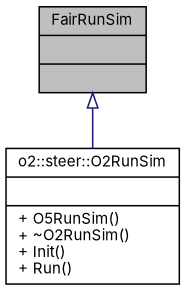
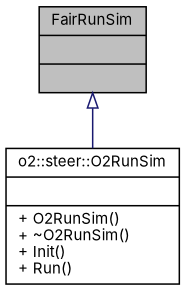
node "o2::steer::O2RunSim": text "+ O5RunSim()" -> "+ O2RunSim()"
